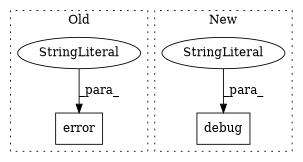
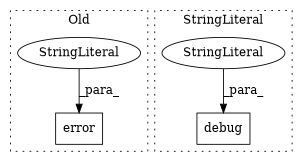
cluster "New": label "New" -> "StringLiteral"
